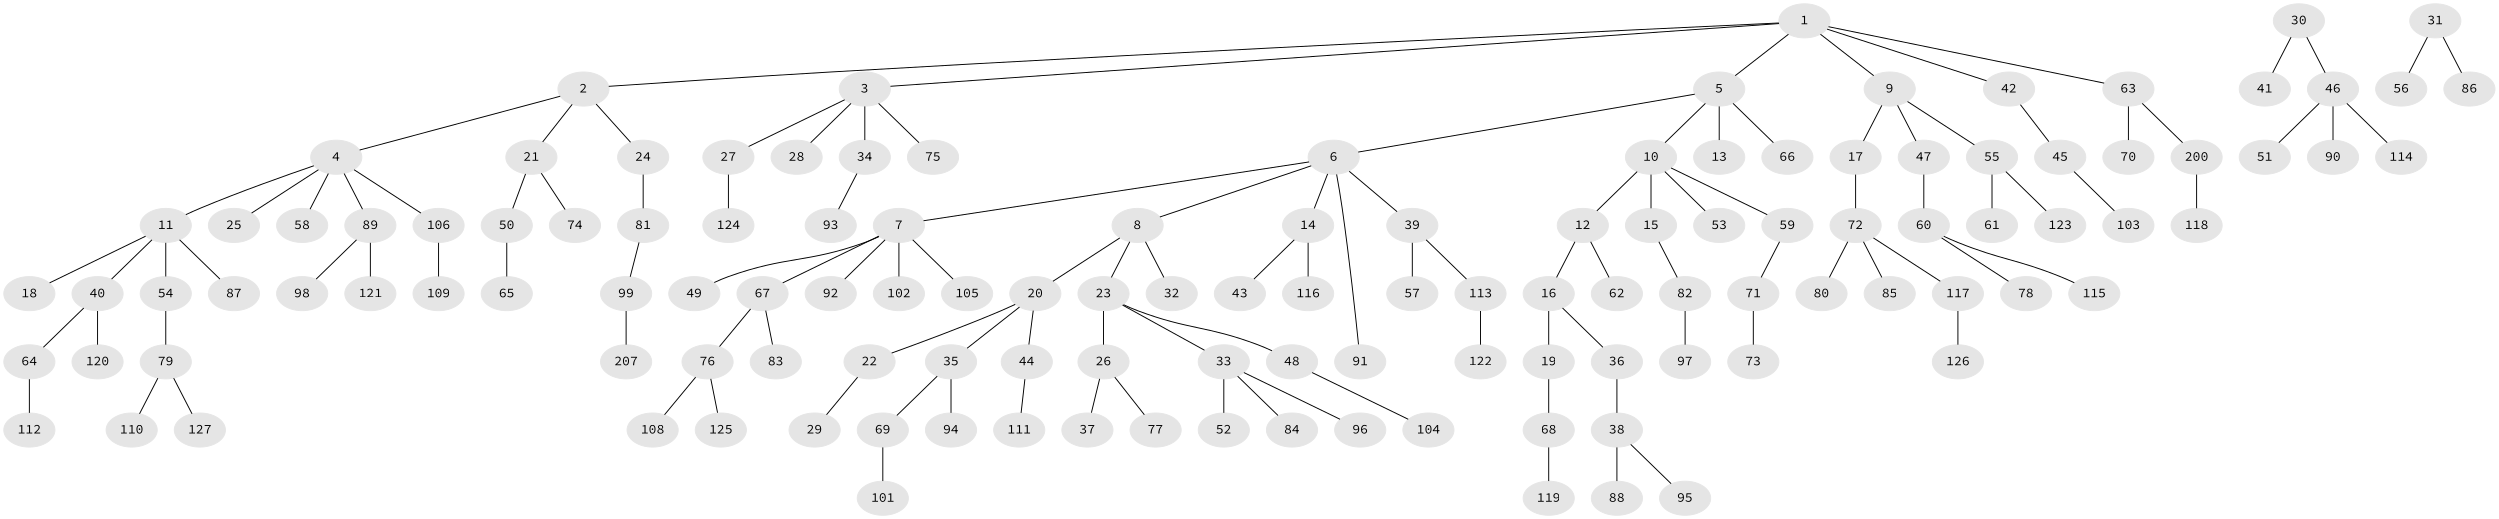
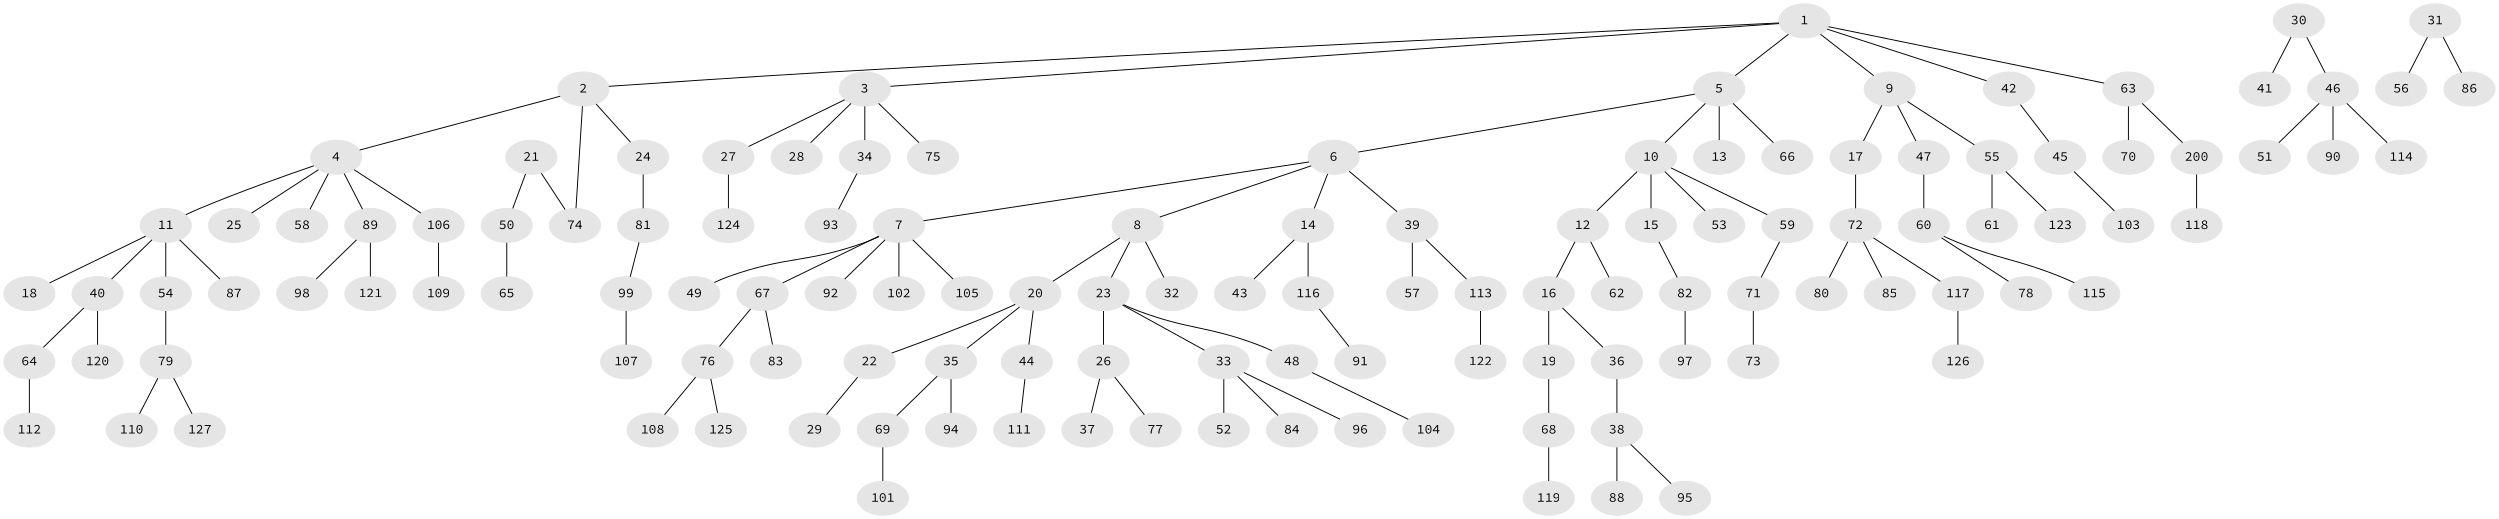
edge "2" -- "21": now "2" -- "74"
edge "6" -- "91": now "116" -- "91"
node "207": label "207" -> "107"
